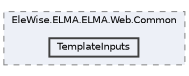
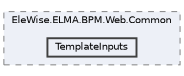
cluster "EleWise.ELMA.ELMA.Web.Common": label "EleWise.ELMA.ELMA.Web.Common" -> "EleWise.ELMA.BPM.Web.Common"
